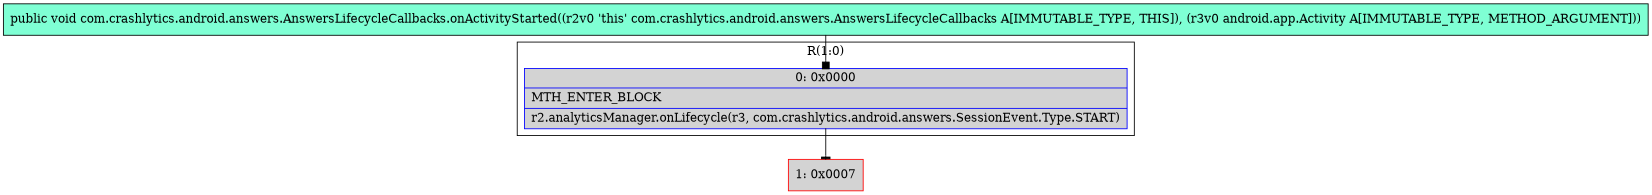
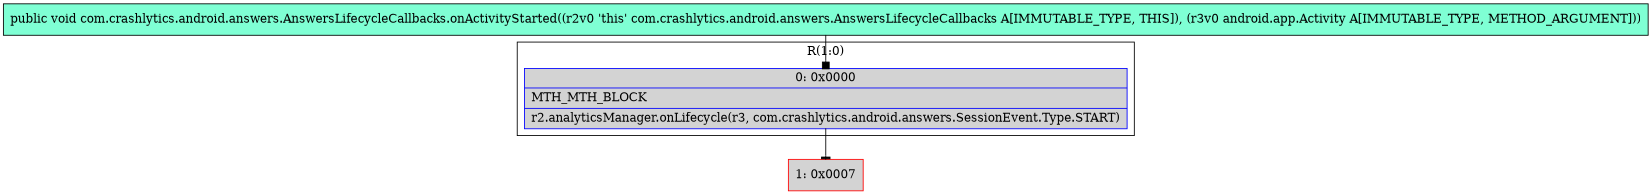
node "0: 0x0000": text "MTH_ENTER_BLOCK" -> "MTH_MTH_BLOCK"
